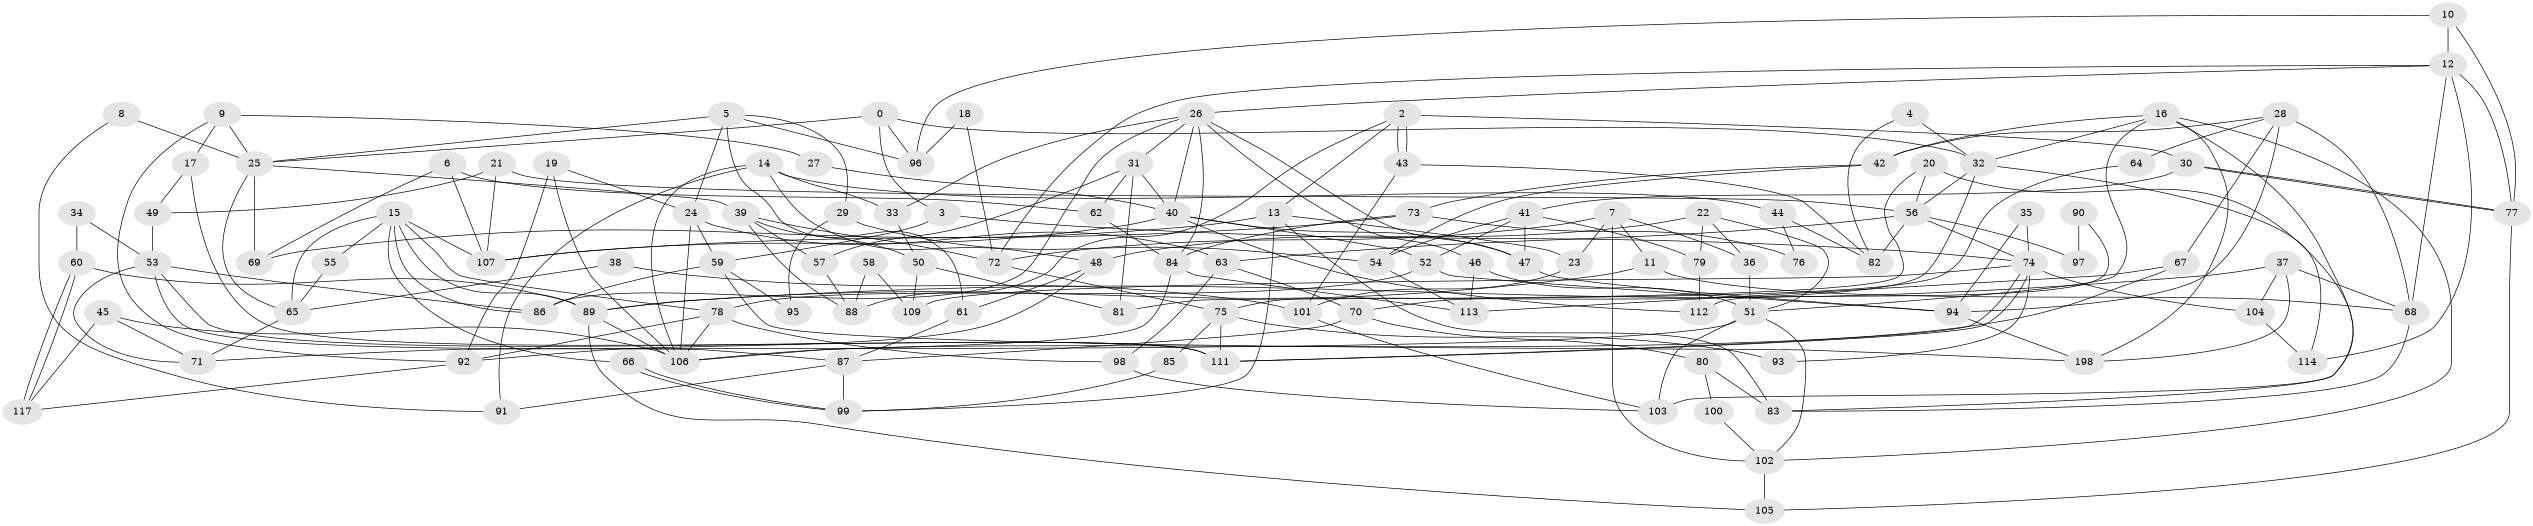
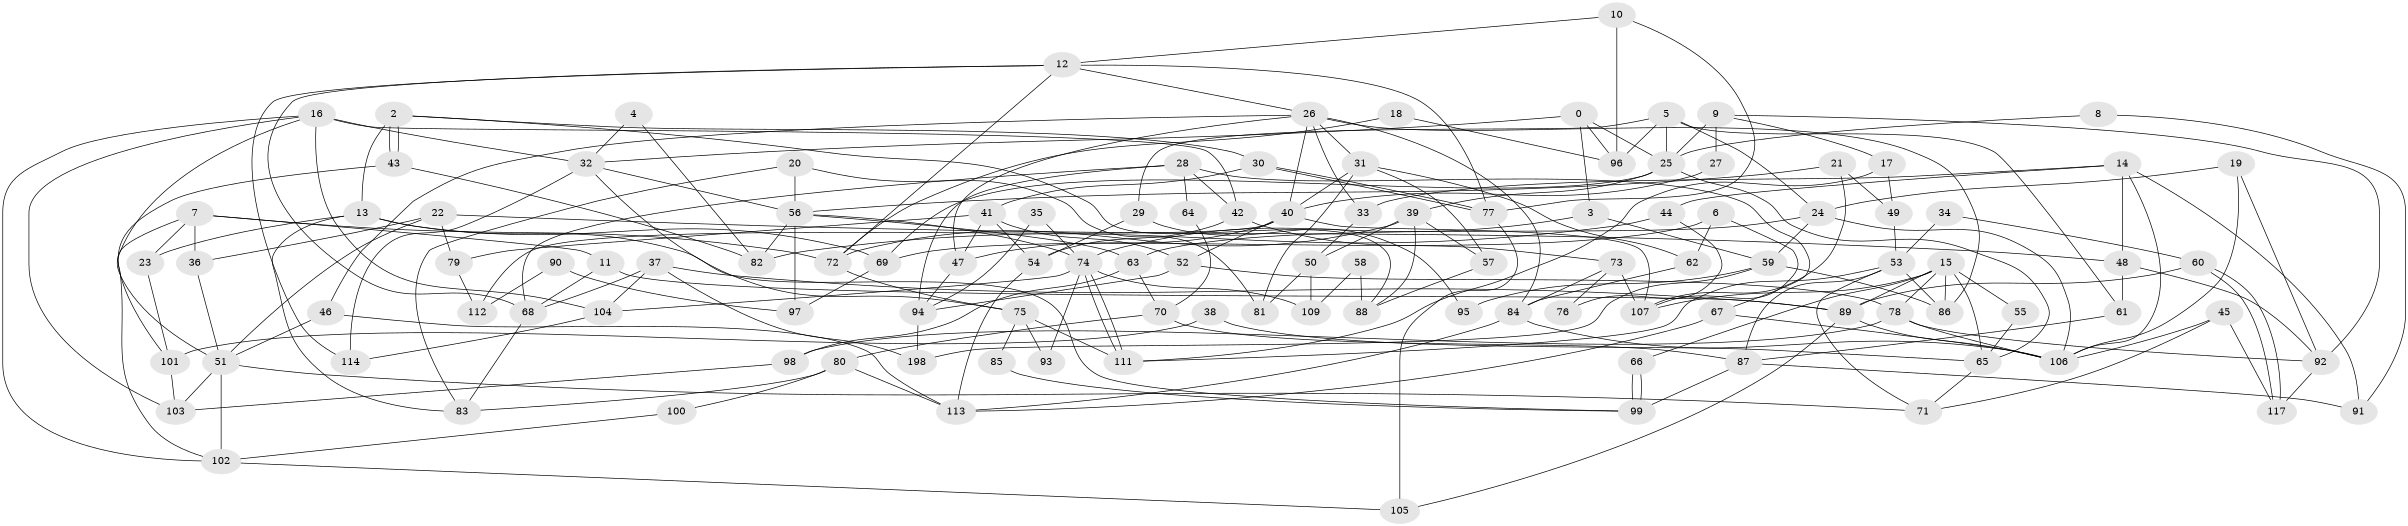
edge "16" -- "198": now "16" -- "104"
edge "69" -- "97": added
edge "80" -- "113": added
